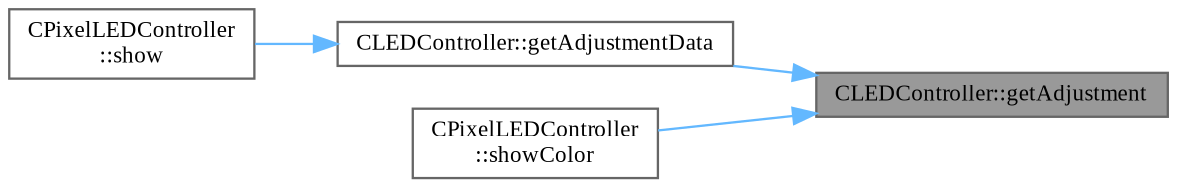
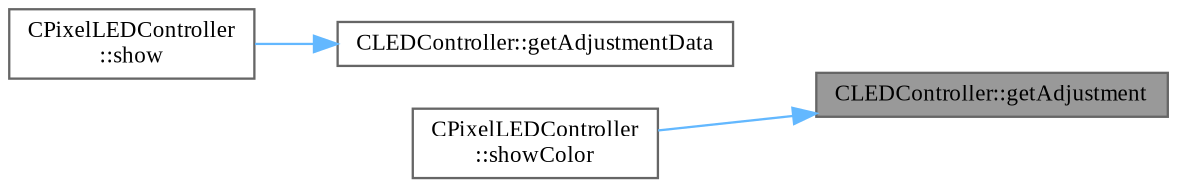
edge "CLEDController::getAdjustmentData" -> "CLEDController::getAdjustment": removed
